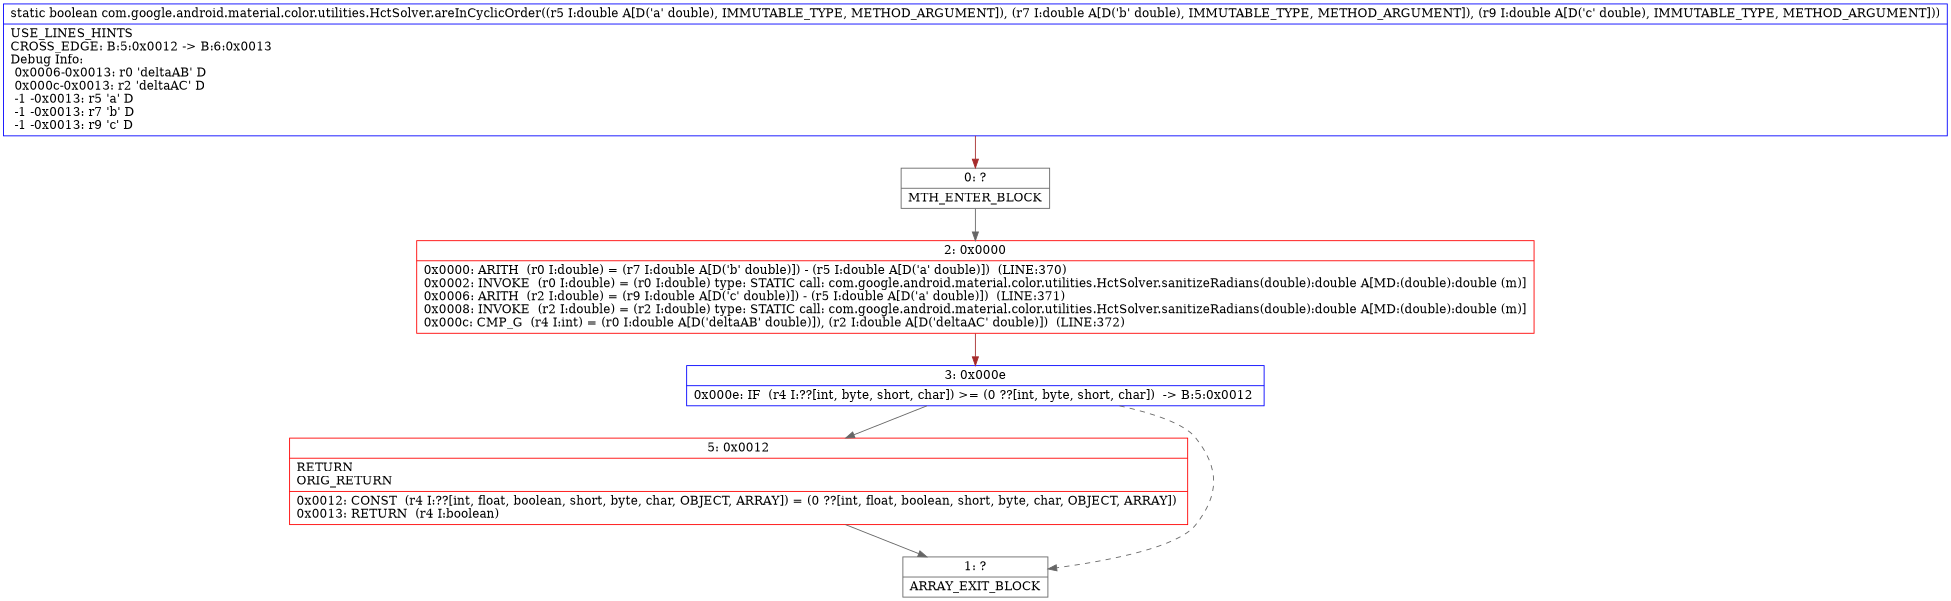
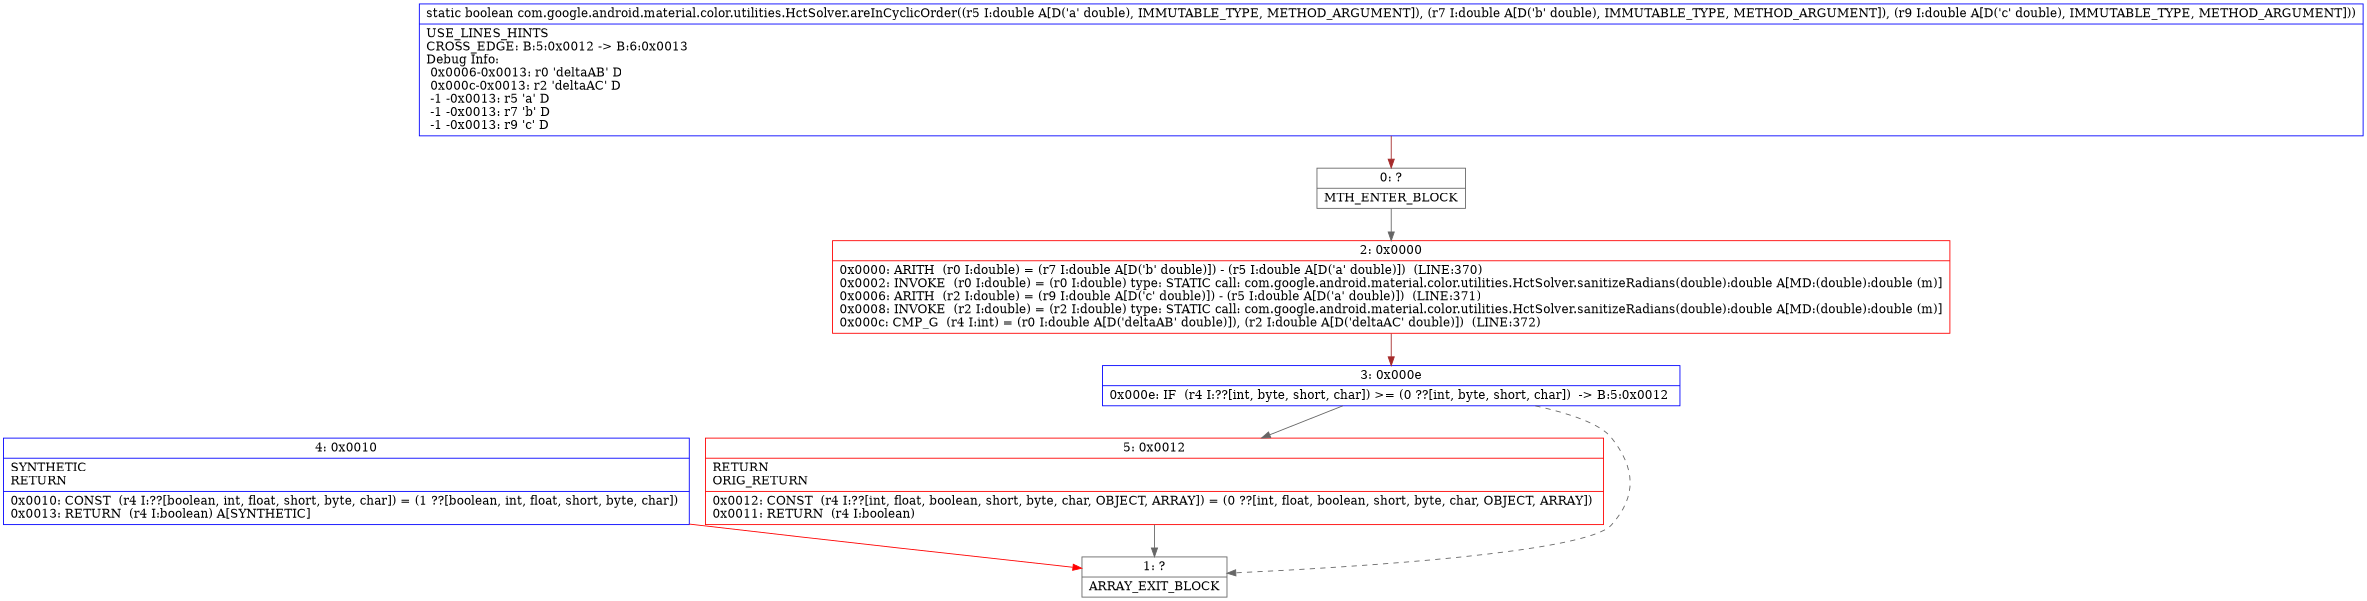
node "4: 0x0010": added
node "5: 0x0012": text "0x0013: RETURN  (r4 I:boolean)" -> "0x0011: RETURN  (r4 I:boolean)"
